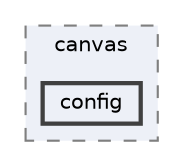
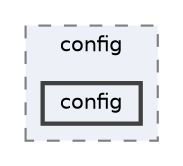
cluster "canvas": label "canvas" -> "config"
